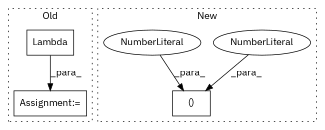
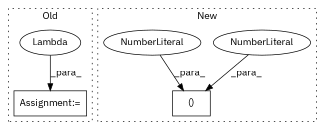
node "Lambda": shape box -> ellipse
